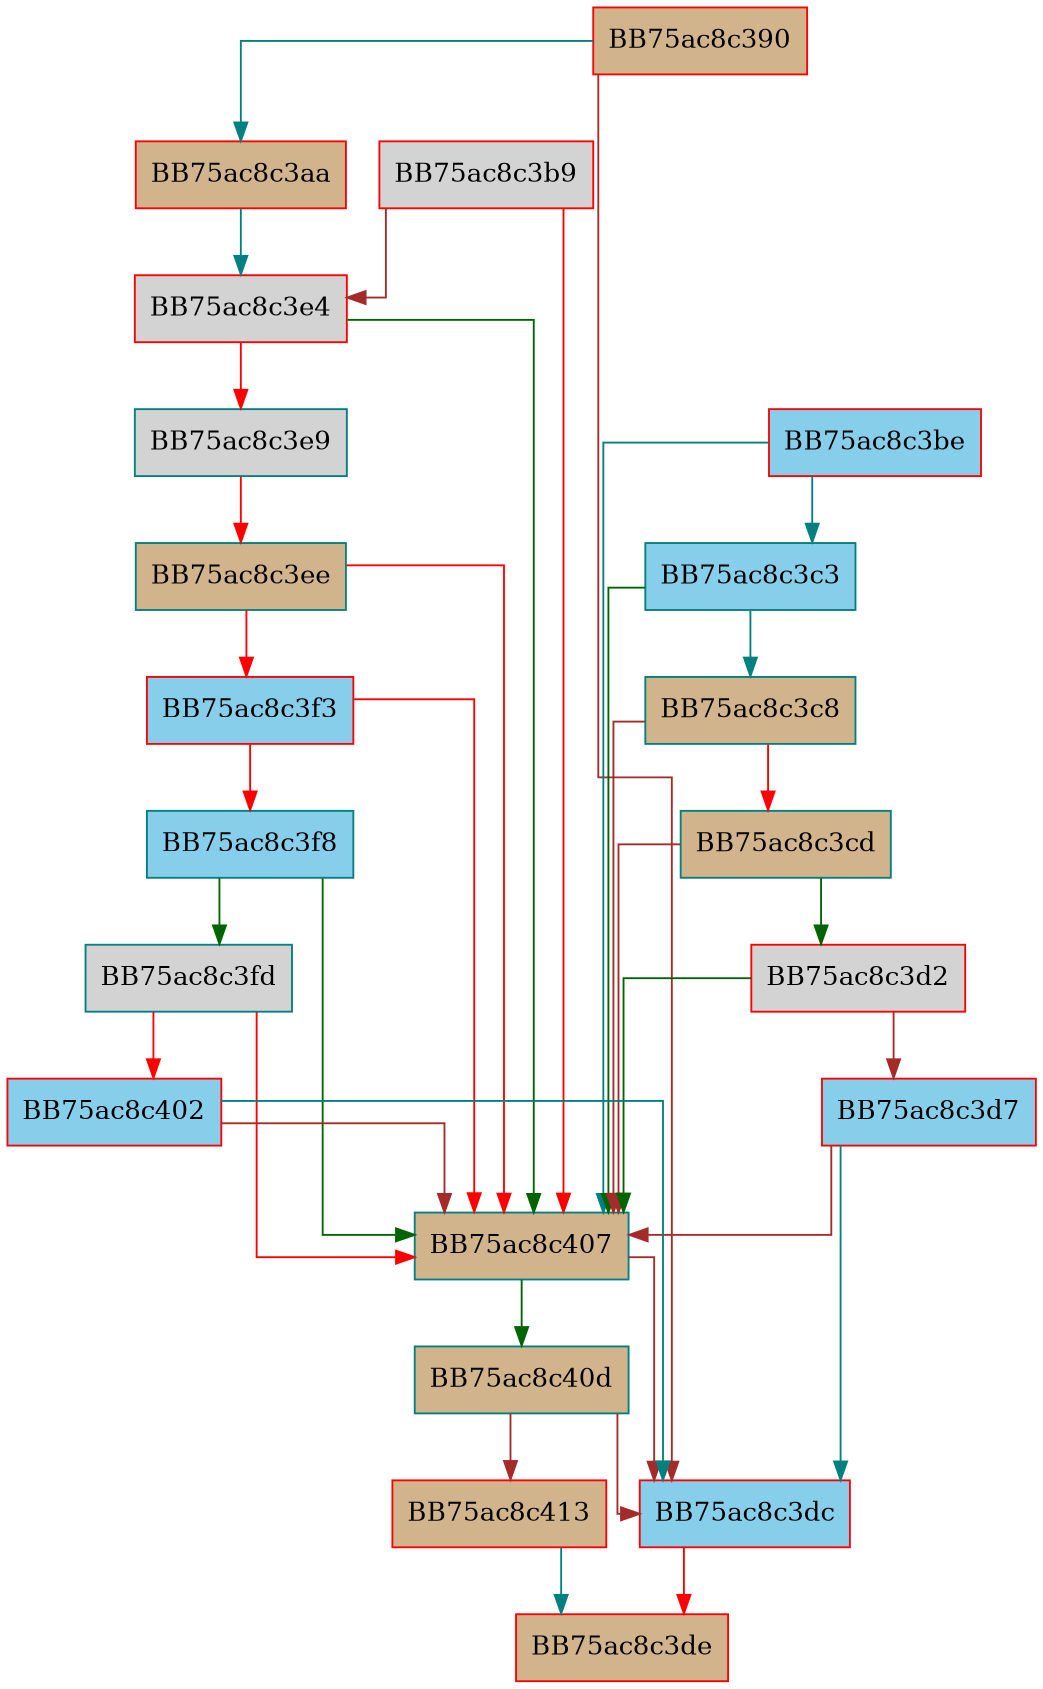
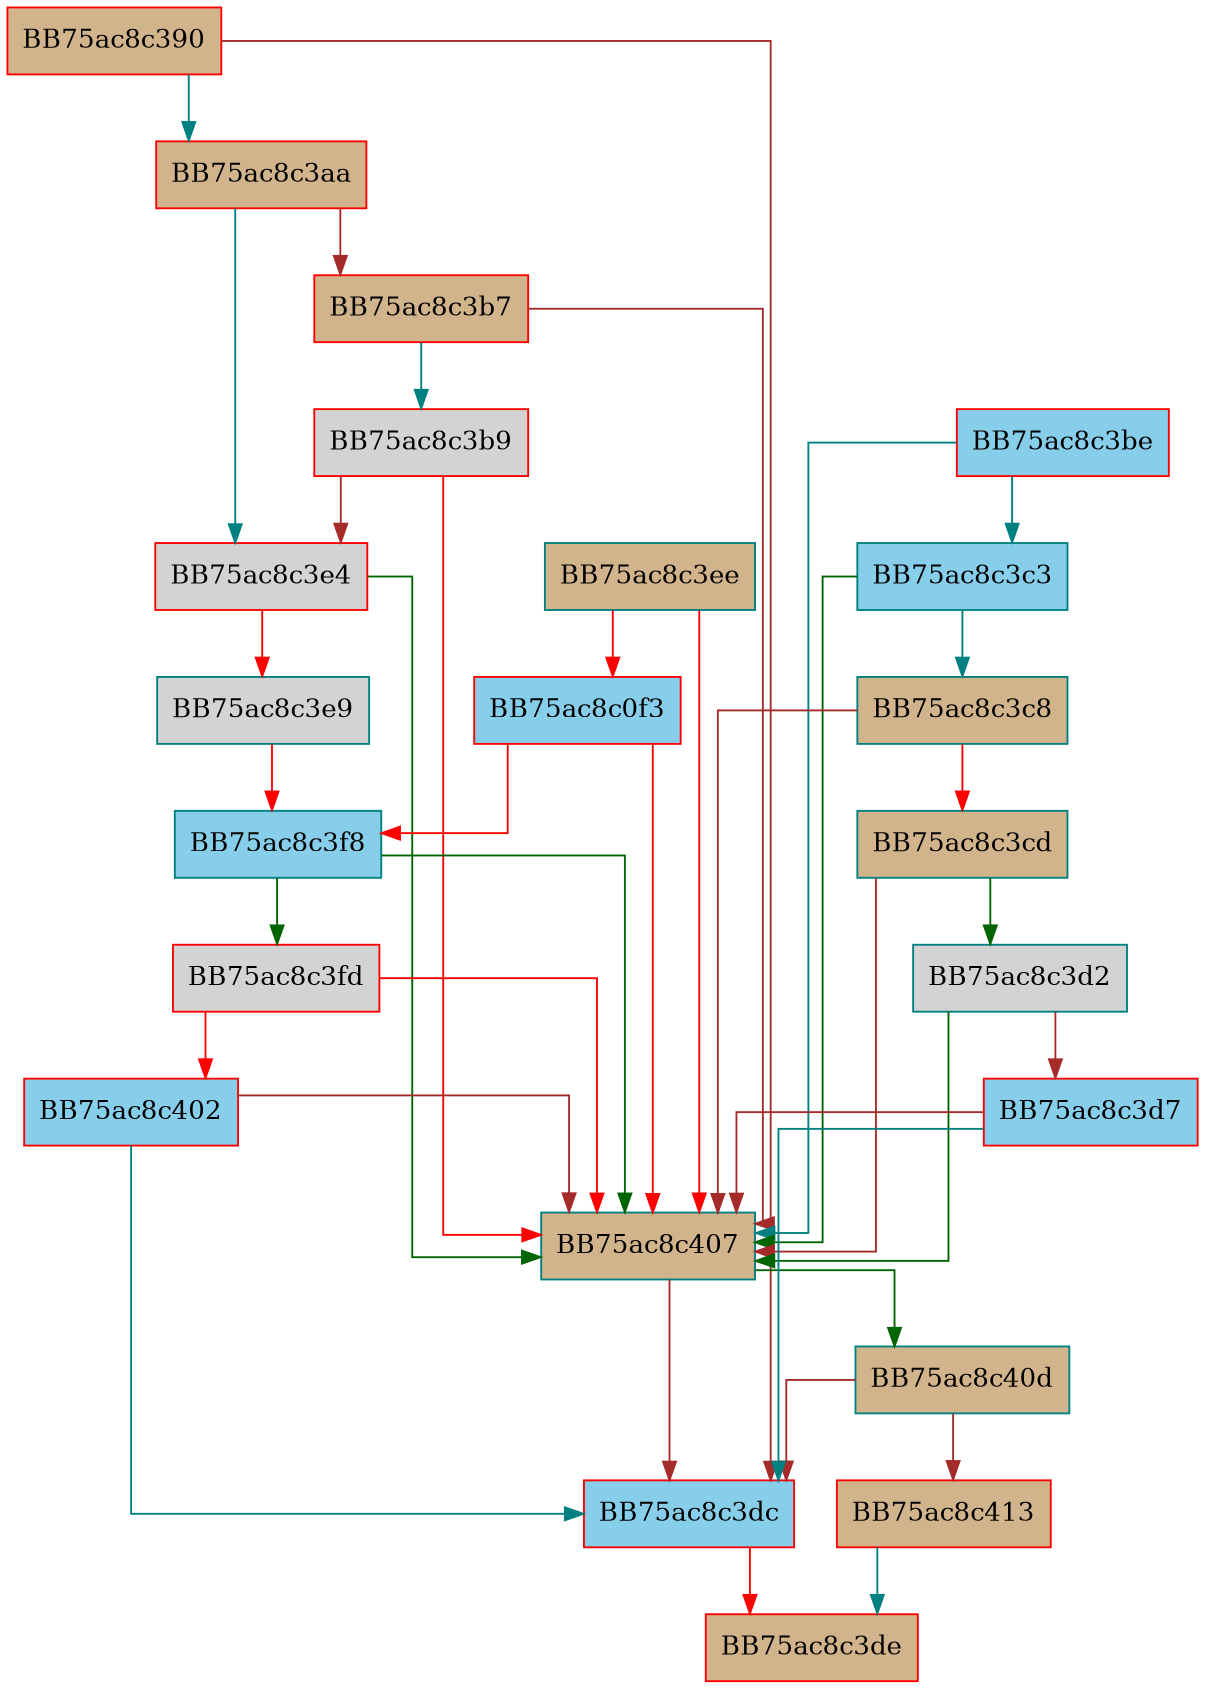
node "BB75ac8c3b7": added
edge "BB75ac8c3e9" -> "BB75ac8c3ee": now "BB75ac8c3e9" -> "BB75ac8c3f8"
node "BB75ac8c3f3": label "BB75ac8c3f3" -> "BB75ac8c0f3"
node "BB75ac8c3fd": color teal -> red
node "BB75ac8c3d2": color red -> teal
